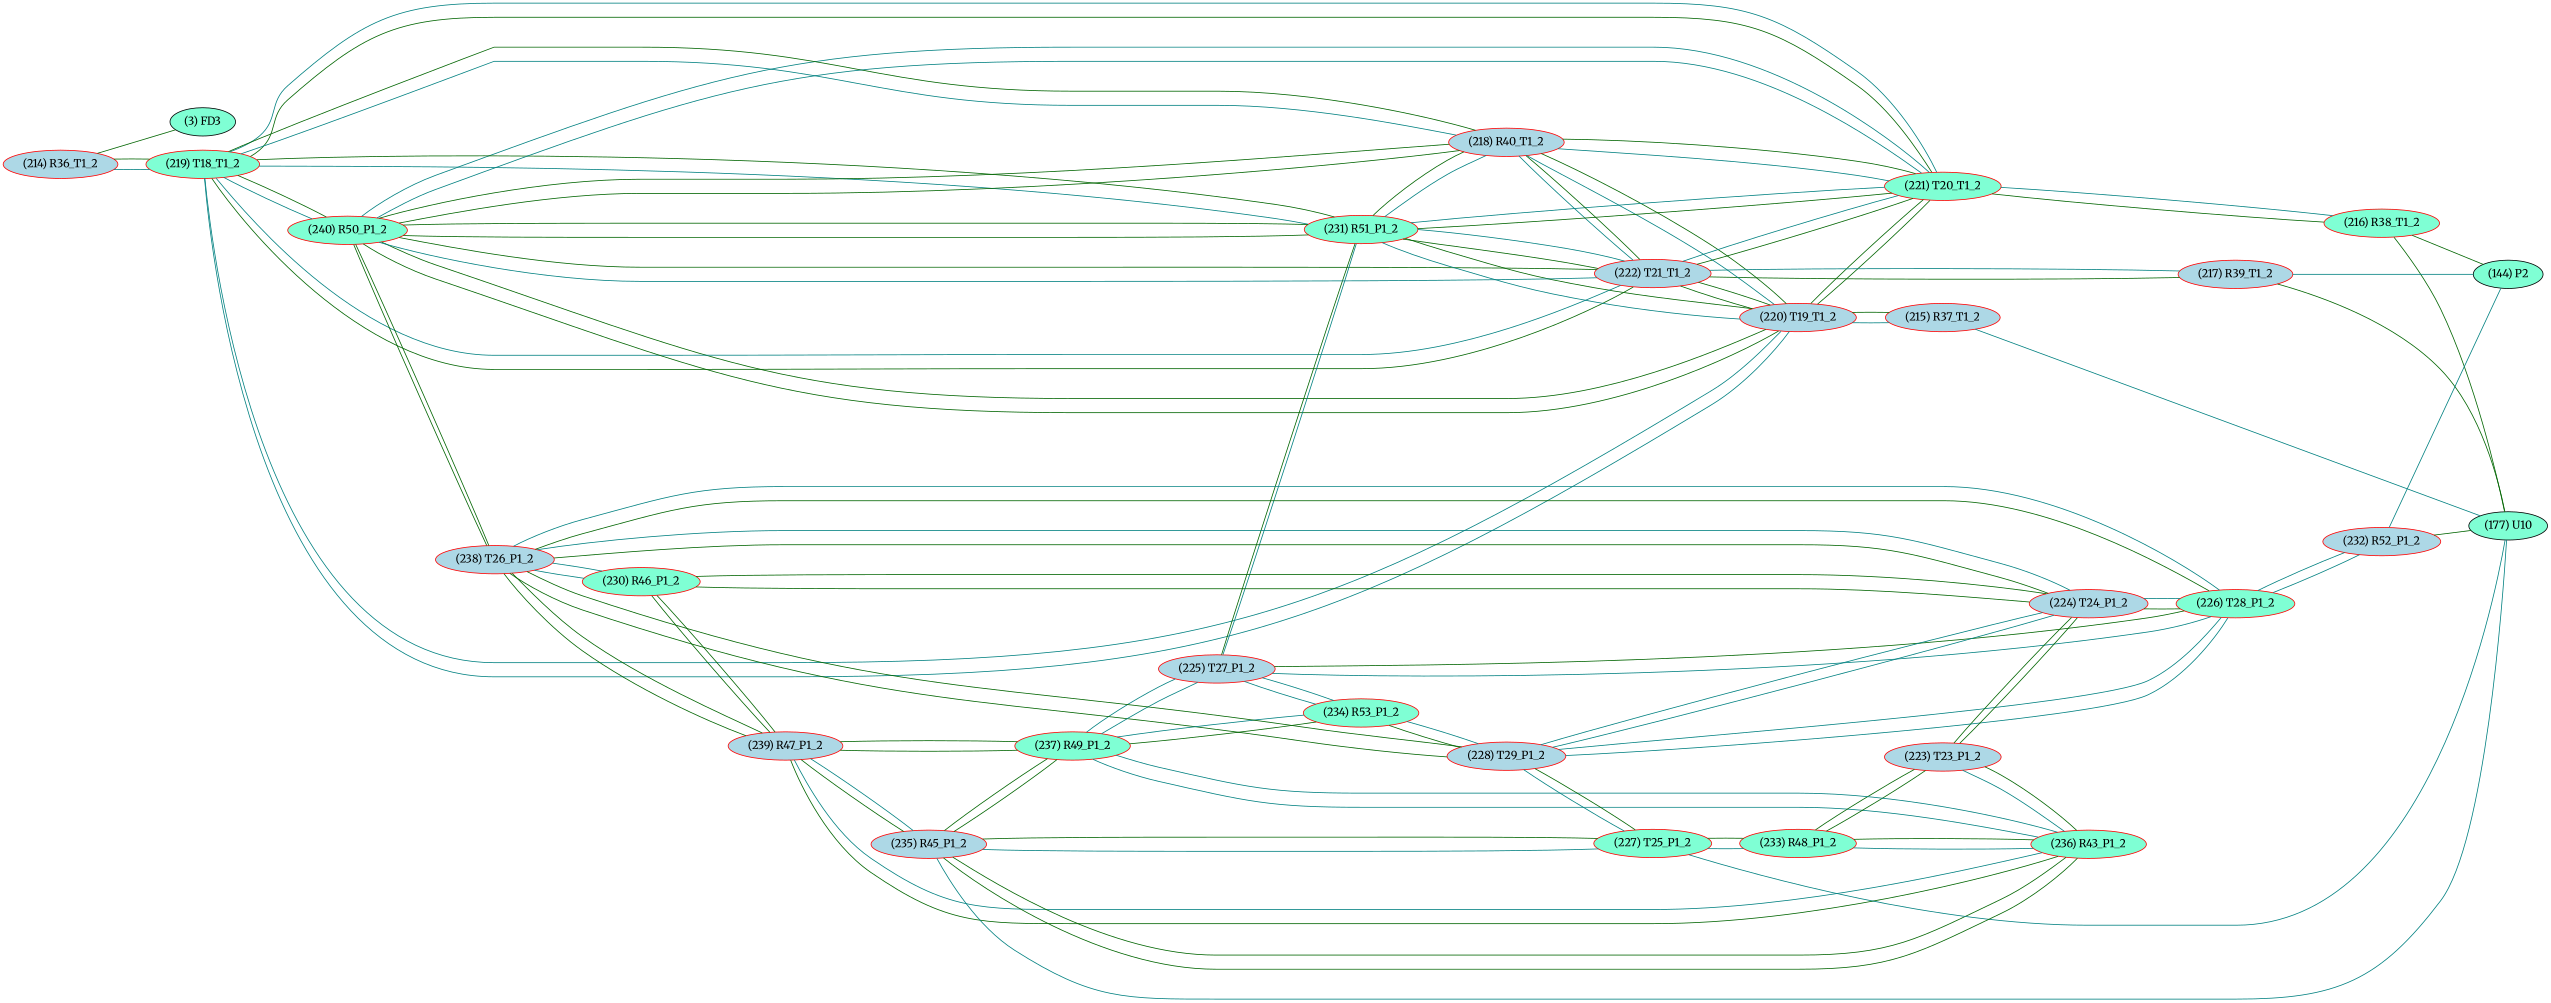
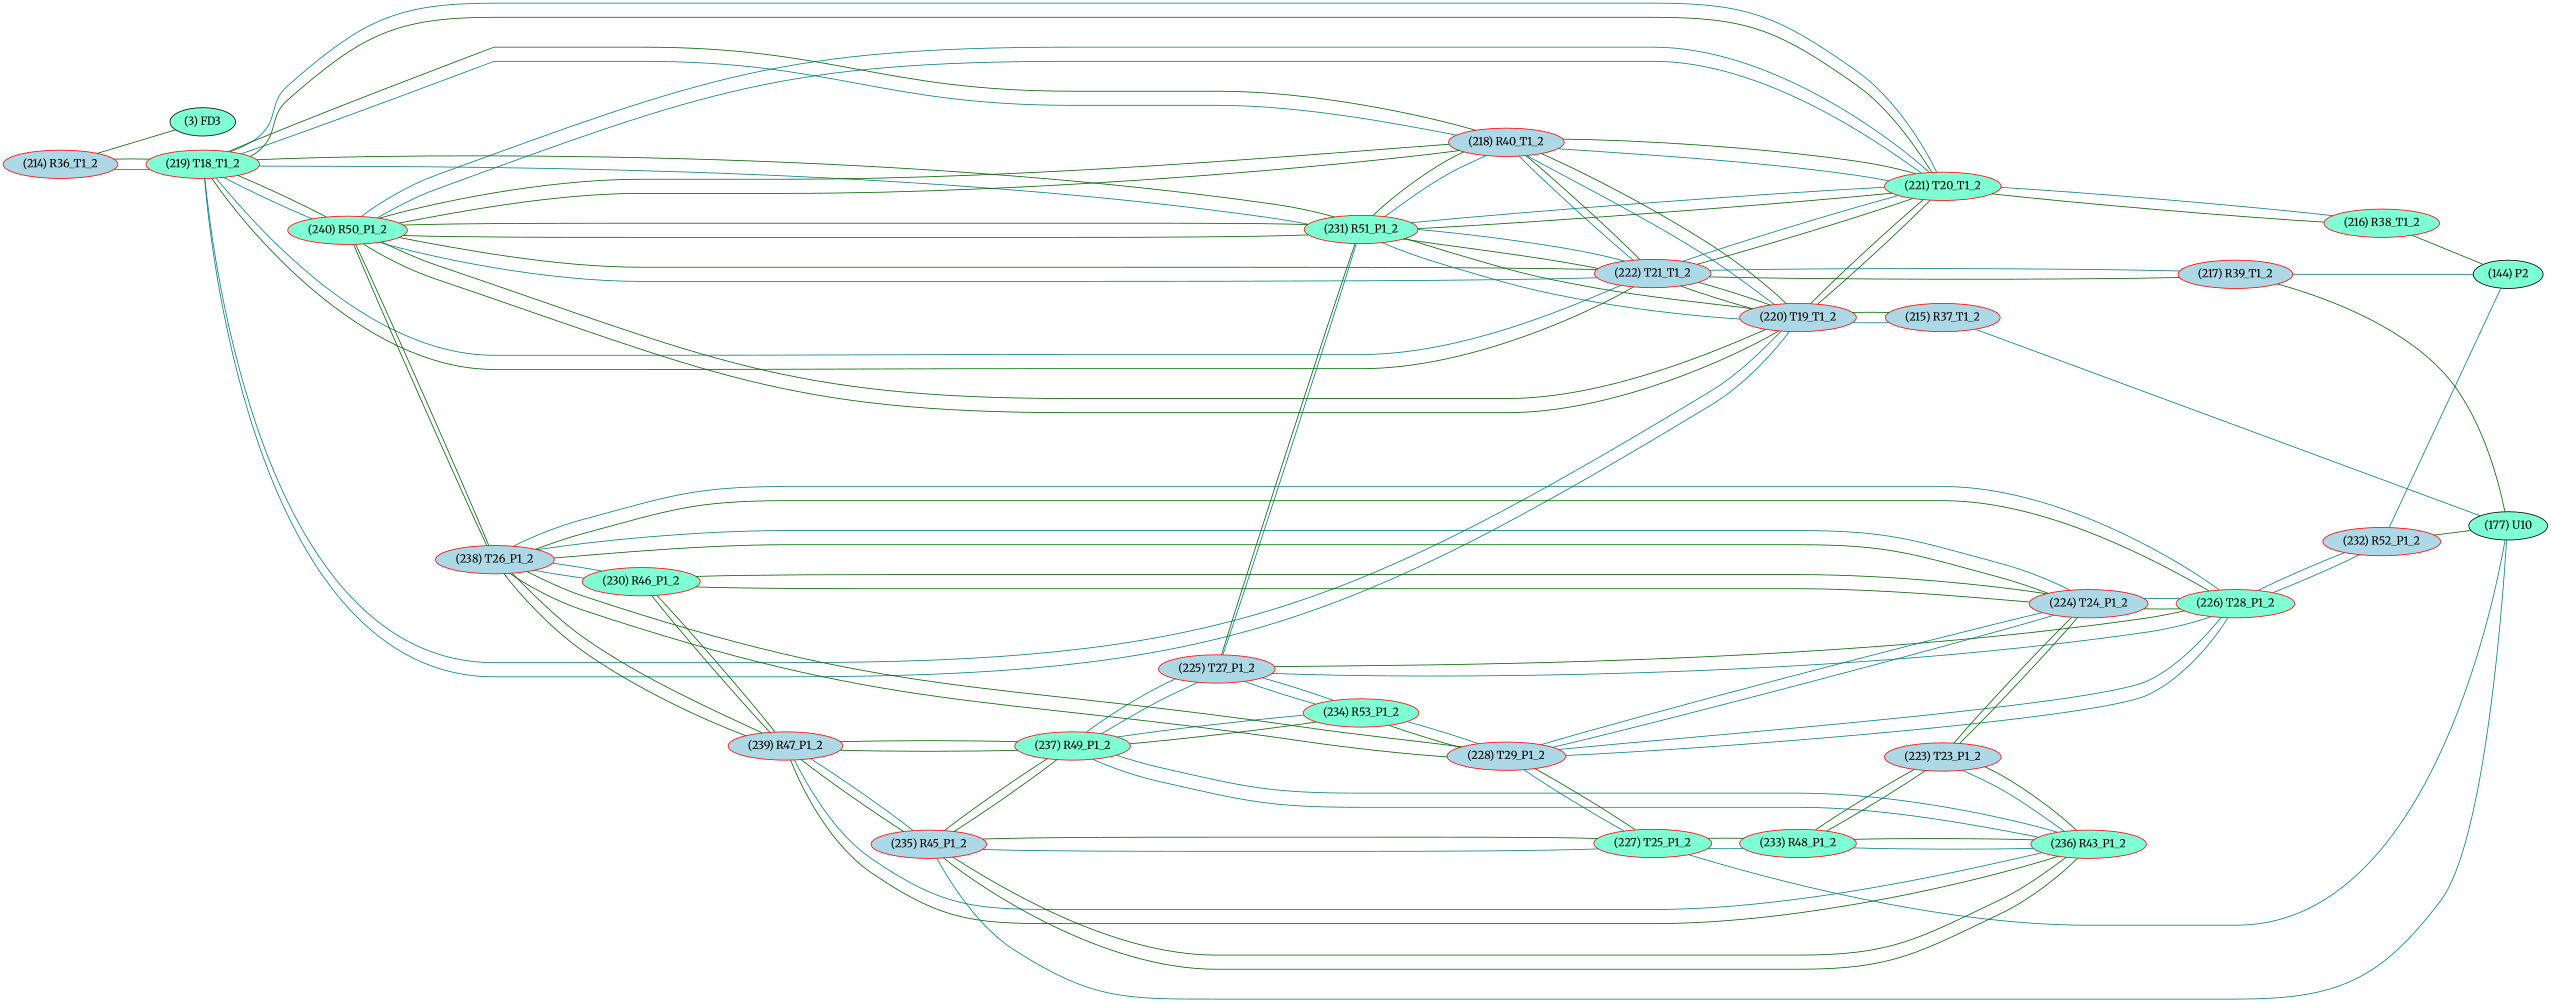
edge "(216) R38_T1_2" -- "(177) U10": removed
